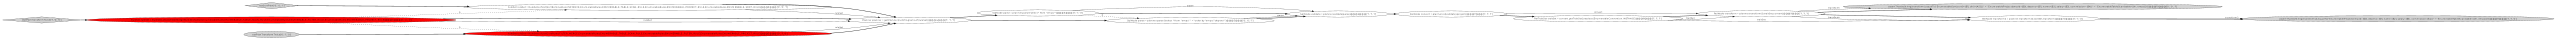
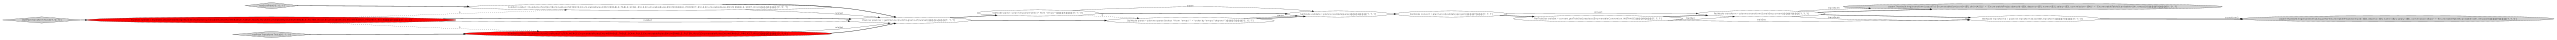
node "testPlanTransformTwice['0', '1', '0']": shape ellipse -> diamond
